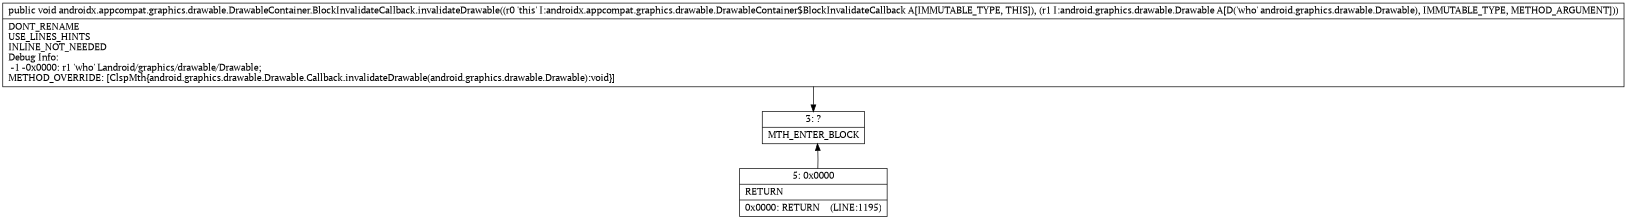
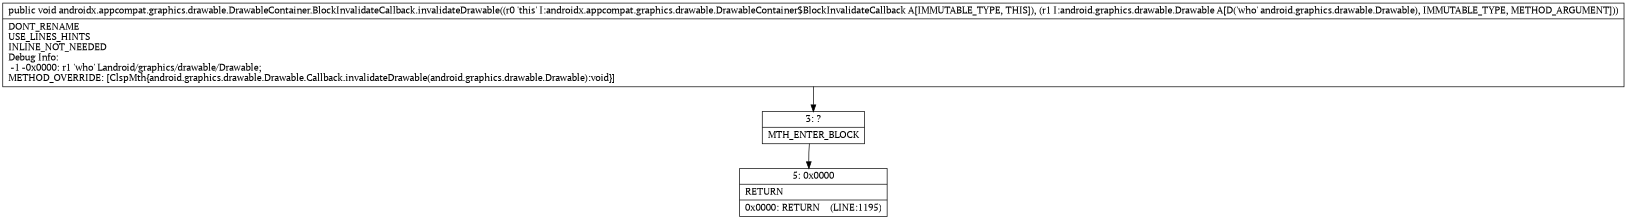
edge "5: 0x0000" -> "3: ?": reversed
